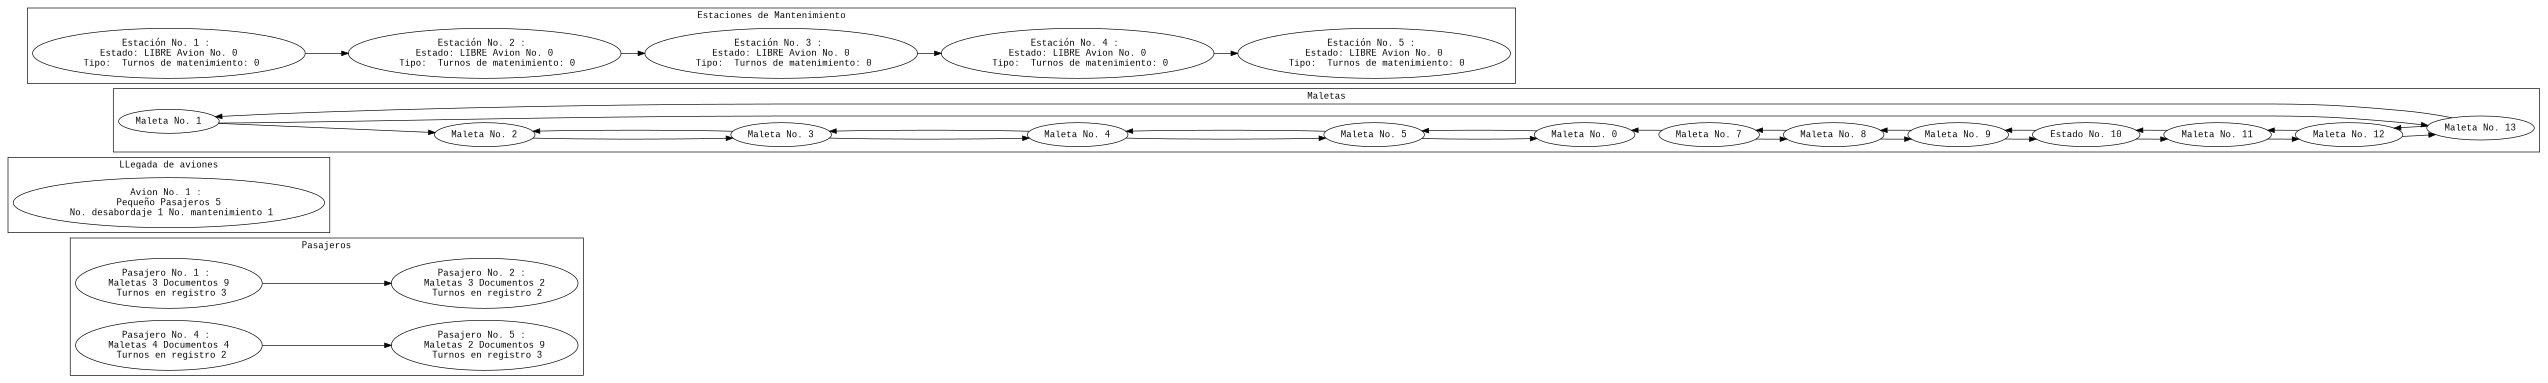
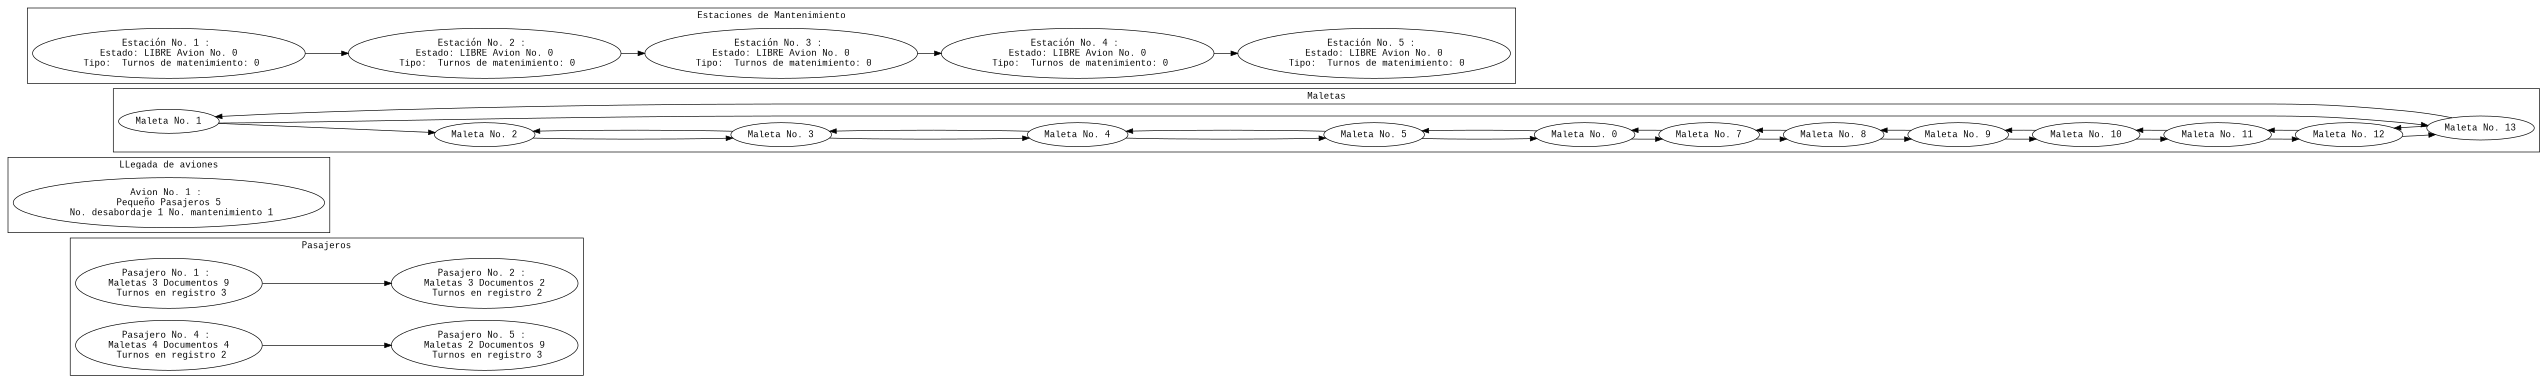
node "Estado No. 10": label "Estado No. 10" -> "Maleta No. 10"
edge "Maleta No. 0" -> "Maleta No. 7": added
